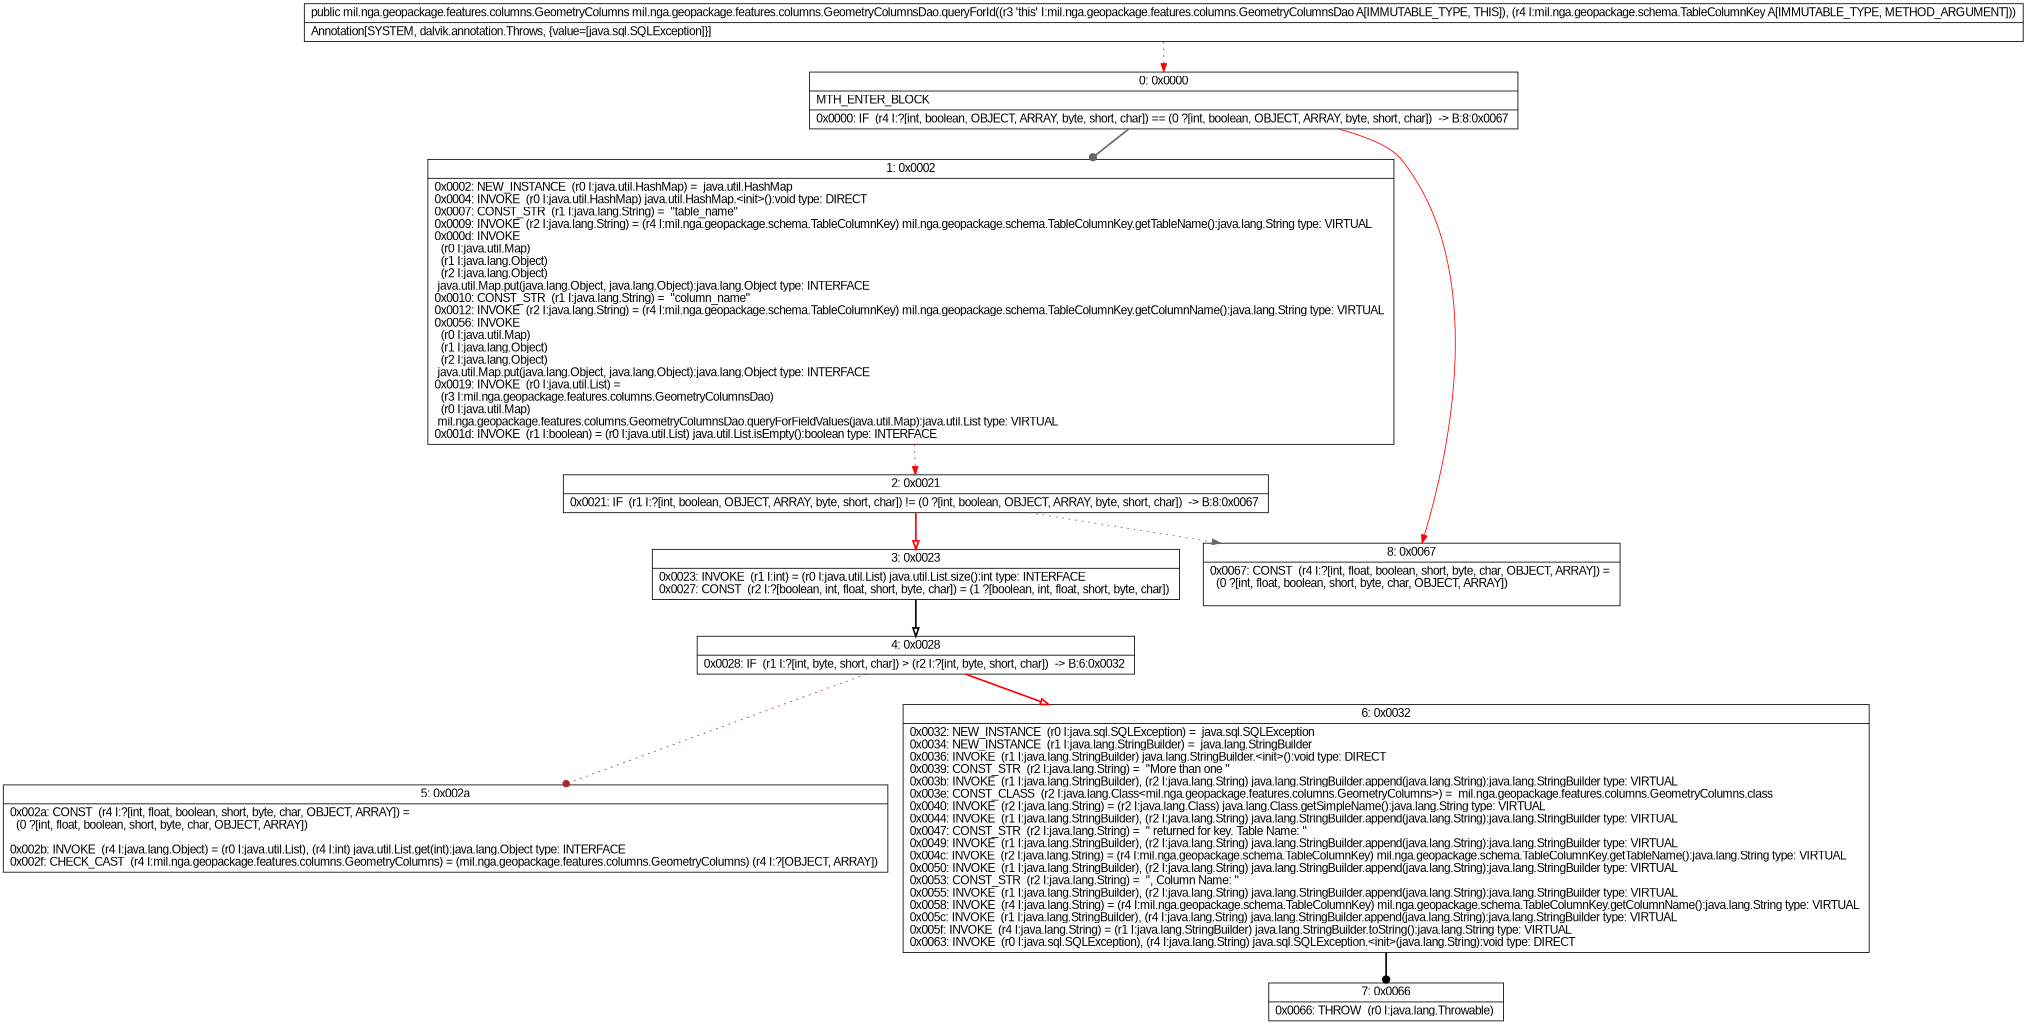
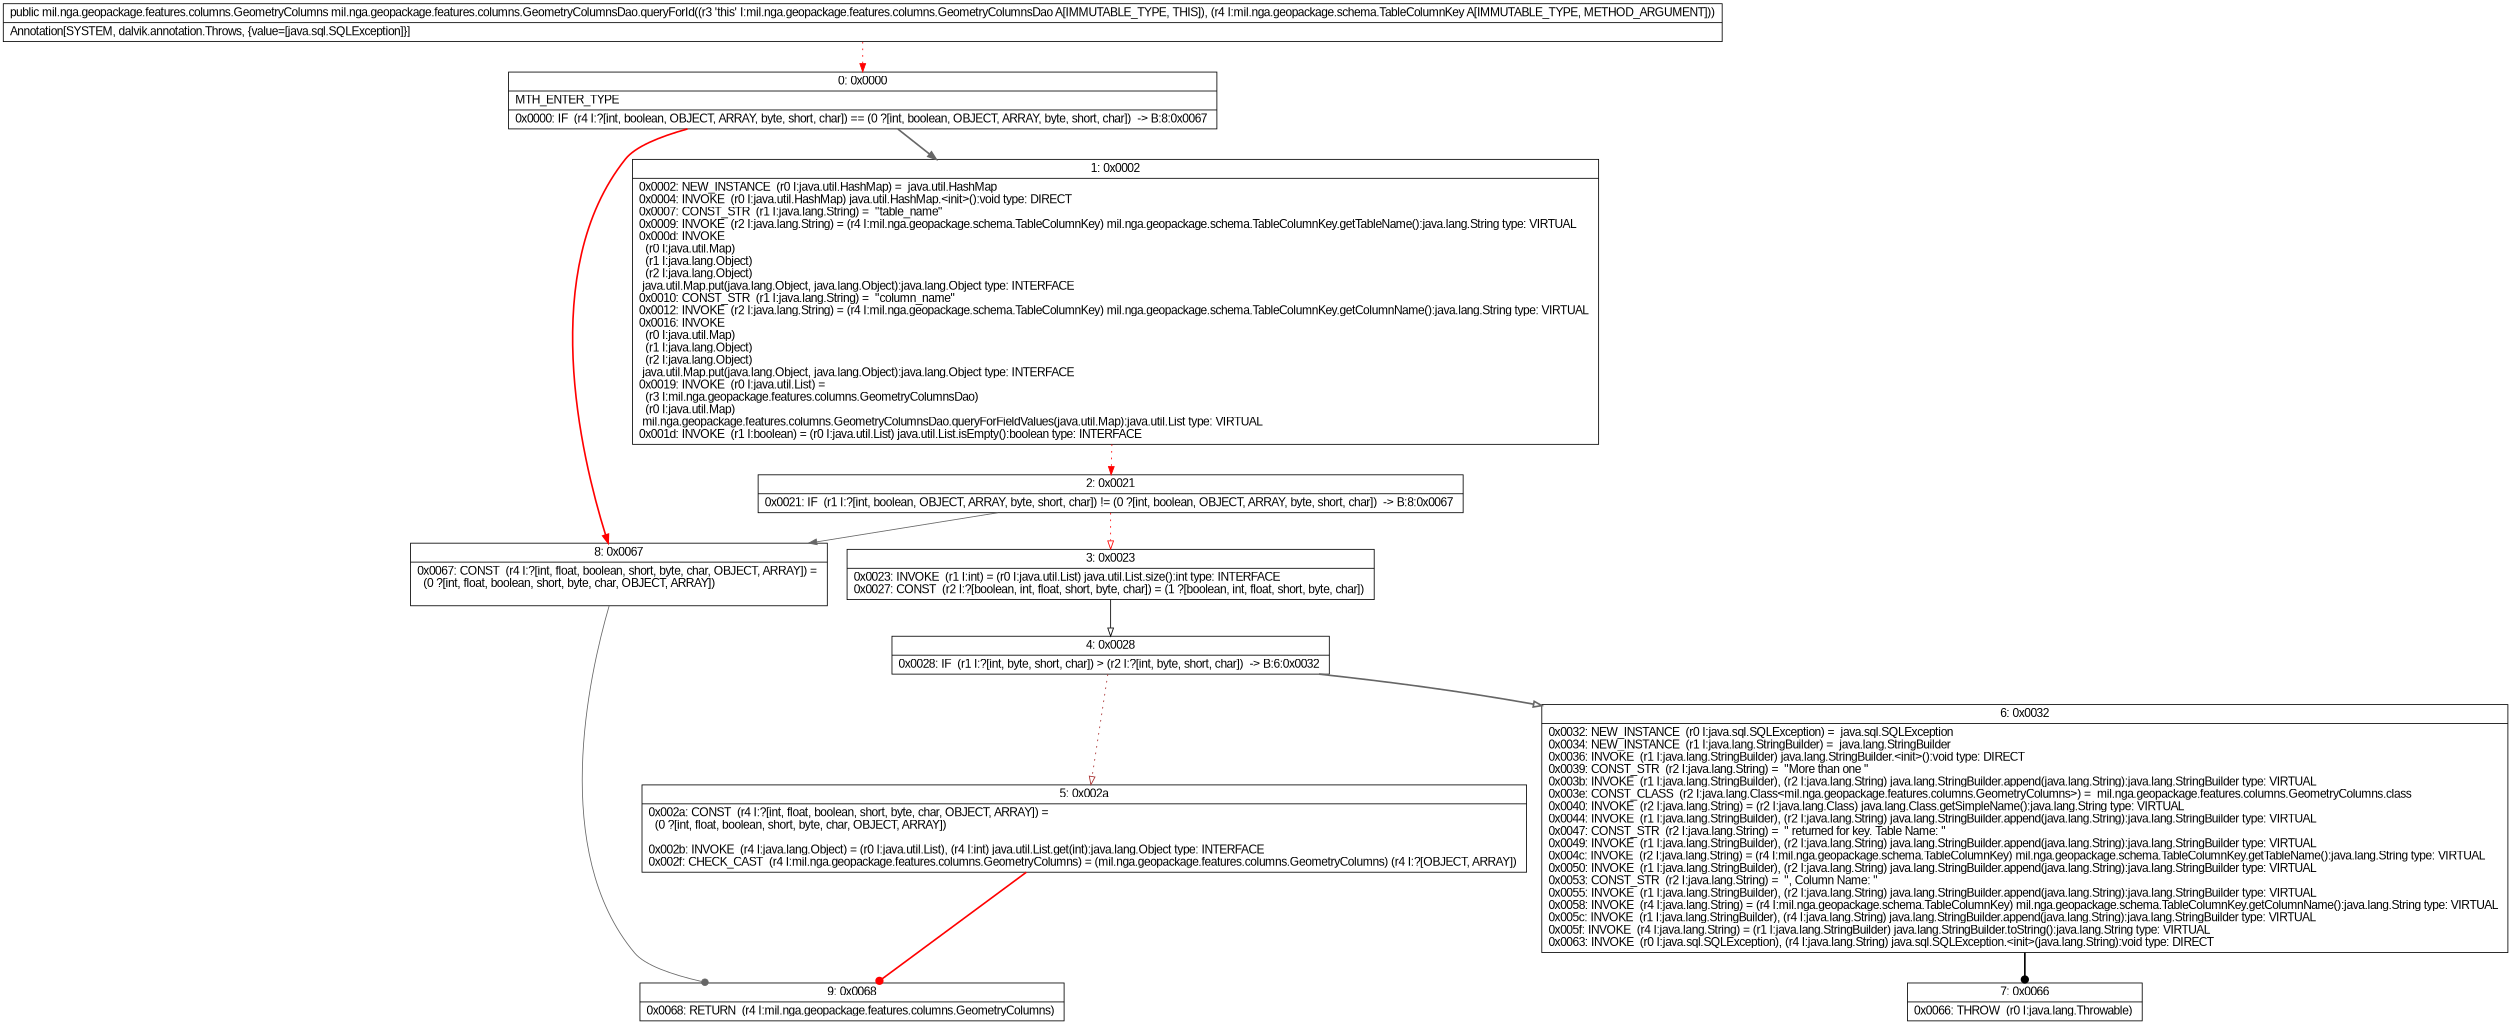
node "0: 0x0000": text "MTH_ENTER_BLOCK" -> "MTH_ENTER_TYPE"
edge "0: 0x0000" -> "1: 0x0002": arrowhead dot -> normal
edge "0: 0x0000" -> "8: 0x0067": style solid -> bold
node "1: 0x0002": text "0x0056: INVOKE" -> "0x0016: INVOKE"
edge "2: 0x0021" -> "3: 0x0023": style bold -> dotted
edge "2: 0x0021" -> "8: 0x0067": style dotted -> solid
edge "3: 0x0023" -> "4: 0x0028": style bold -> solid
edge "4: 0x0028" -> "6: 0x0032": color red -> gray40
edge "4: 0x0028" -> "5: 0x002a": arrowhead dot -> onormal
node "9: 0x0068": added
